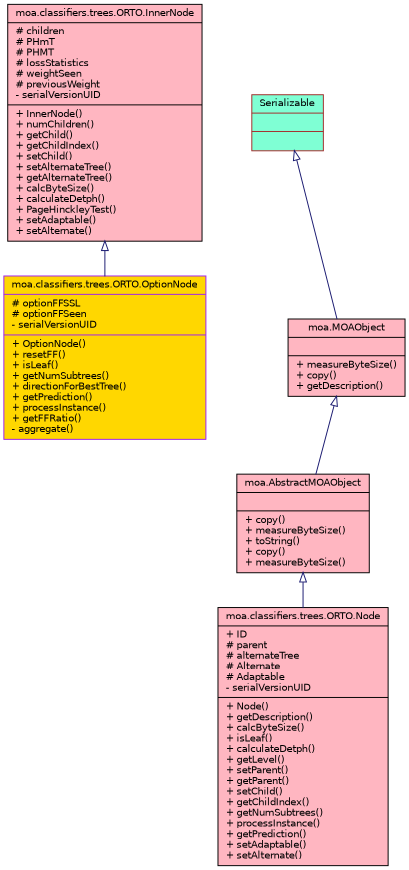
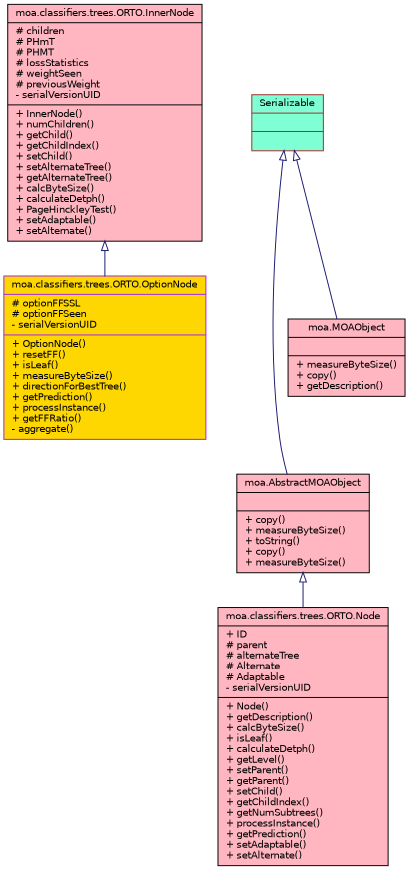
node "moa.classifiers.trees.ORTO.OptionNode": text "+ getNumSubtrees()" -> "+ measureByteSize()"
edge "moa.AbstractMOAObject" -> "moa.MOAObject": now "moa.AbstractMOAObject" -> "Serializable"
